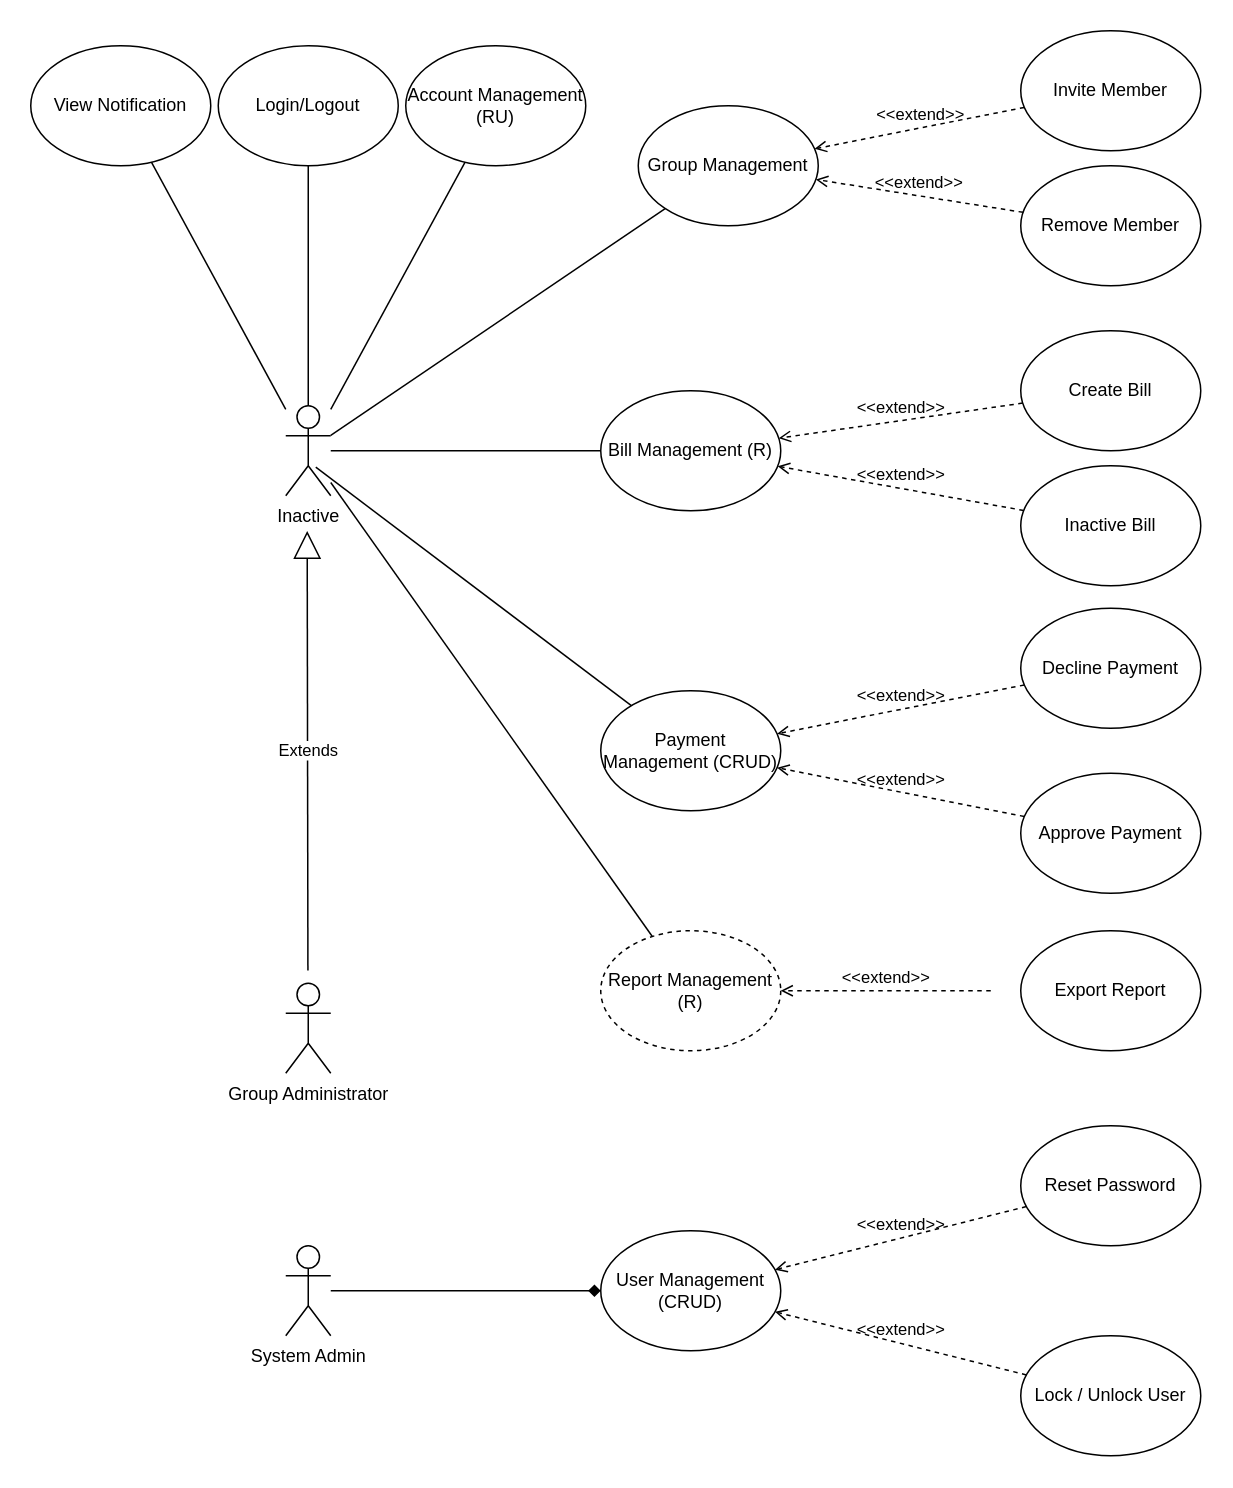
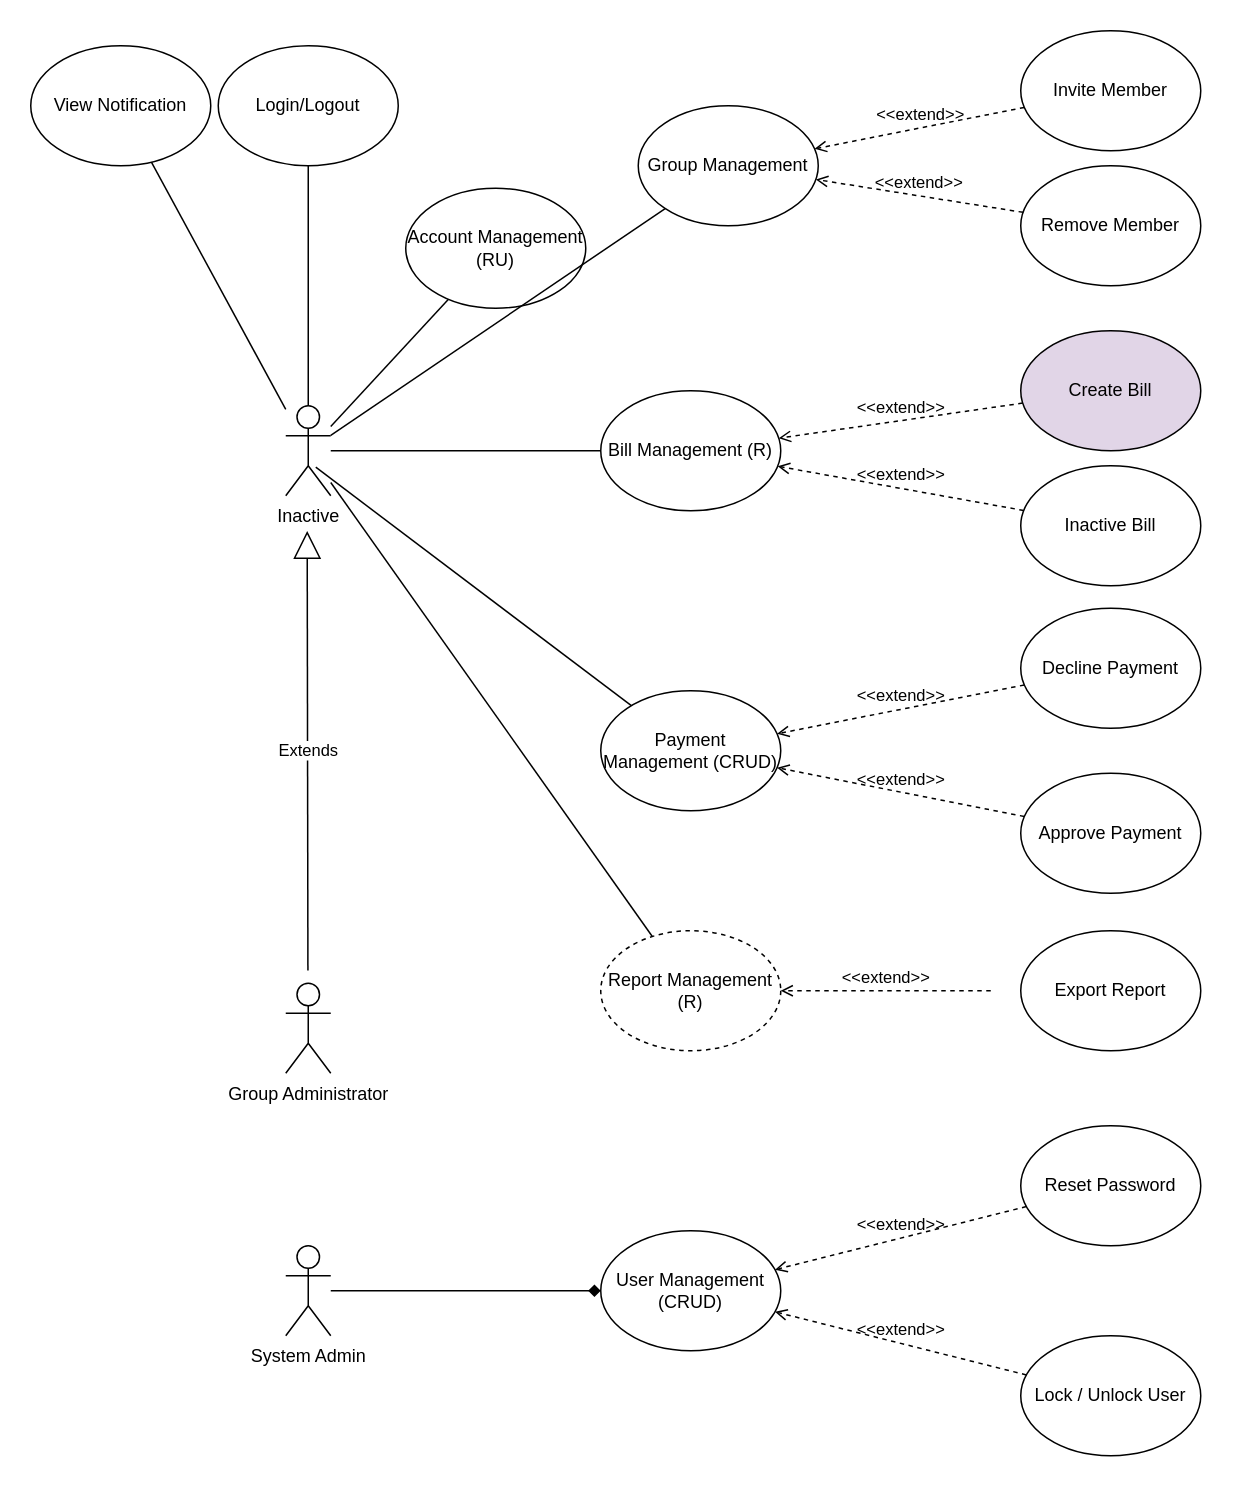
node "Account Management (RU)": moved (496, 106) -> (496, 248)
node "Create Bill": fillcolor #ffffff -> #e1d5e7
